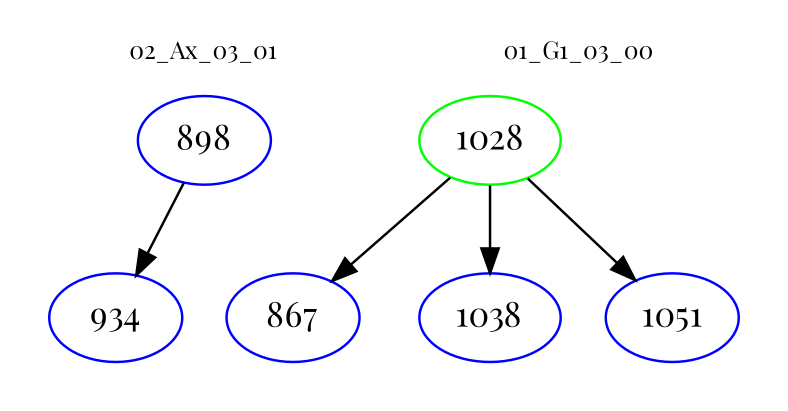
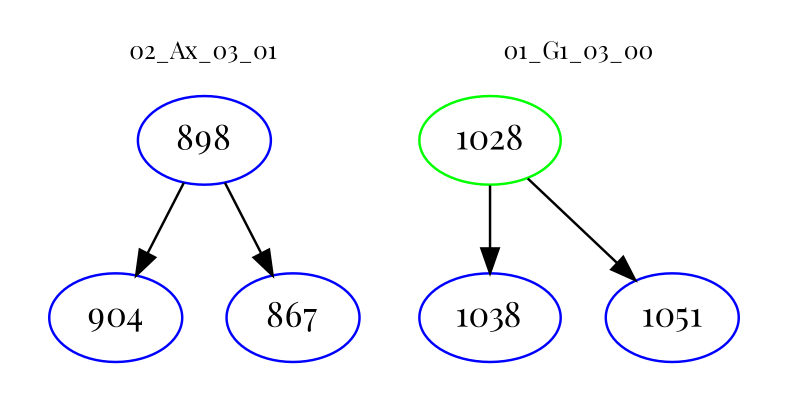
edge "1028" -> "867": now "898" -> "867"
node "934": label "934" -> "904"
